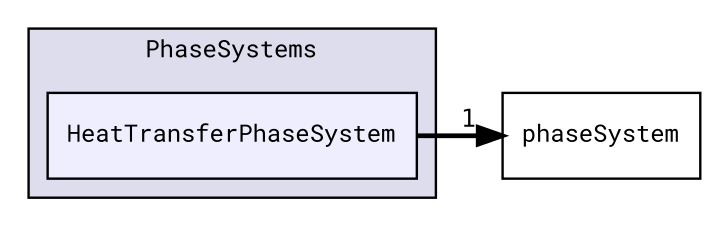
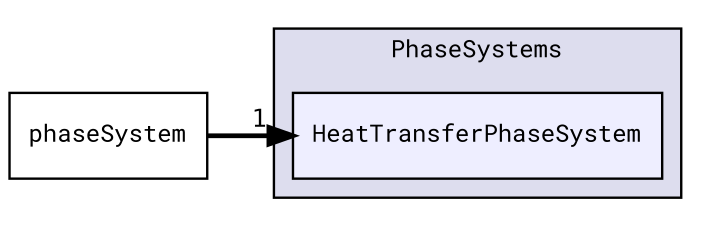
edge "HeatTransferPhaseSystem" -> "phaseSystem": reversed
